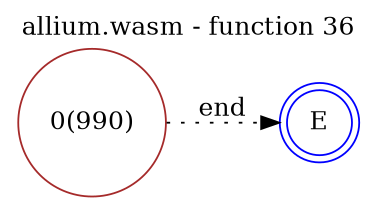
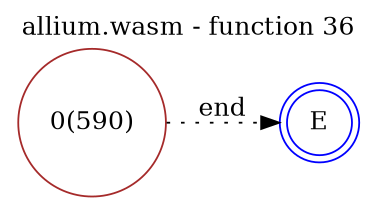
node "0(990)": label "0(990)" -> "0(590)"
